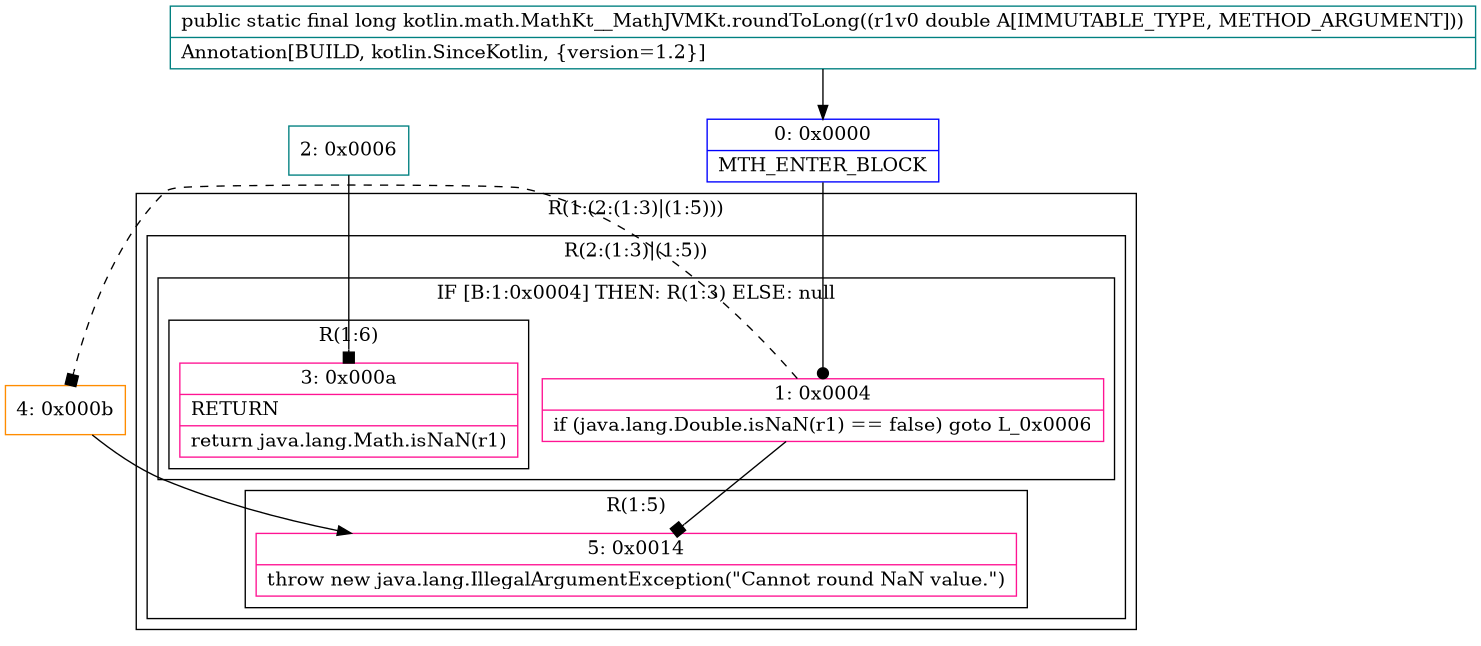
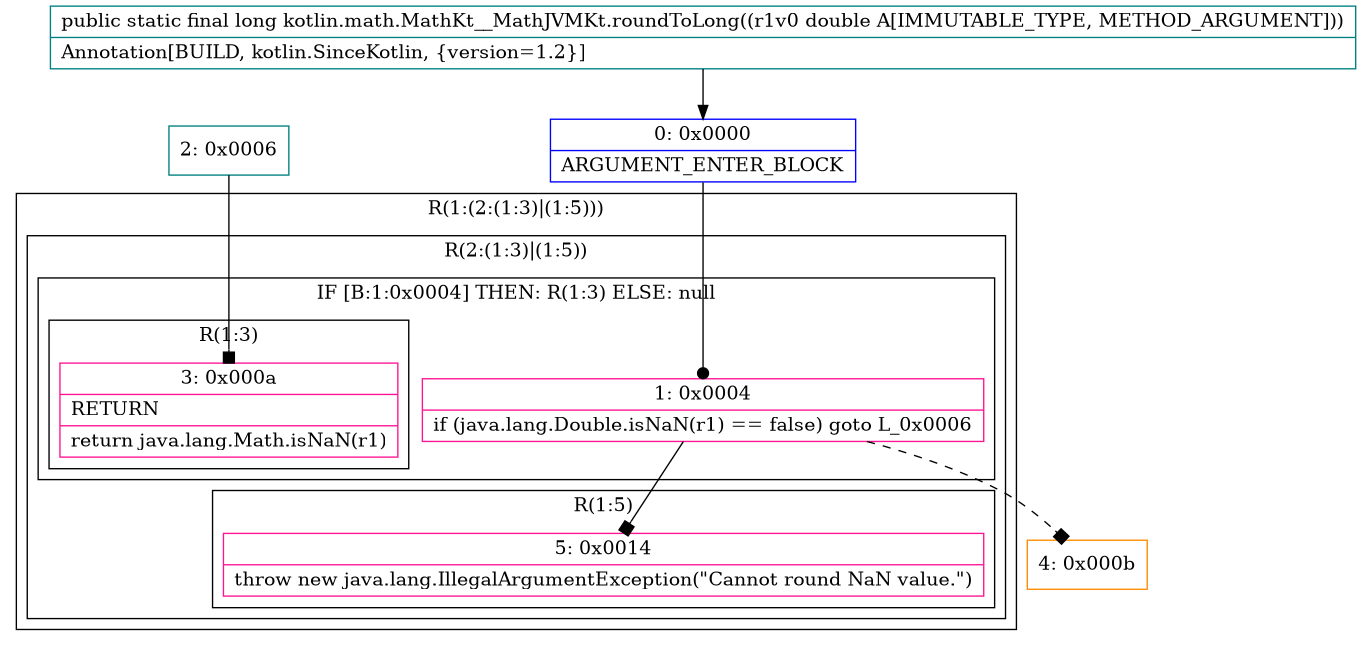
node "0: 0x0000": text "MTH_ENTER_BLOCK" -> "ARGUMENT_ENTER_BLOCK"
cluster "R(1:6)": label "R(1:6)" -> "R(1:3)"
edge "4: 0x000b" -> "5: 0x0014": removed
